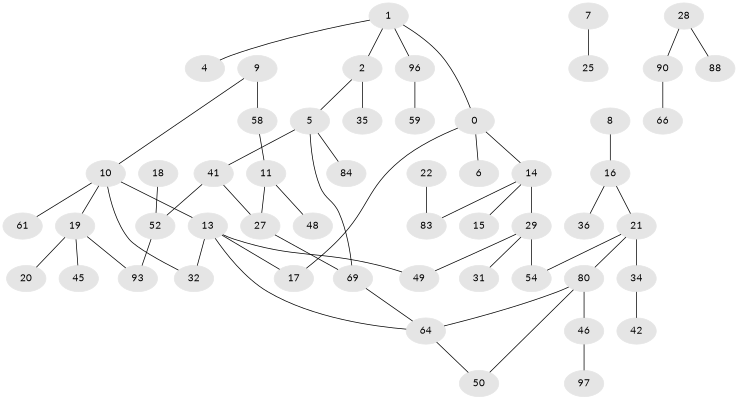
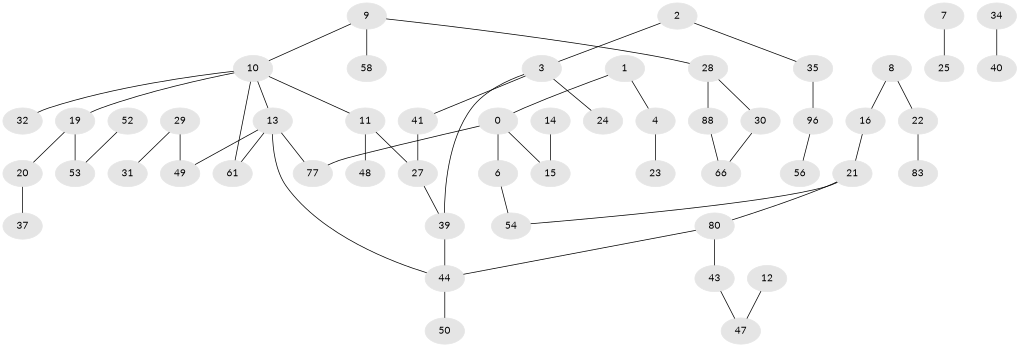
edge "9" -- "28": added
edge "1" -- "2": removed
edge "1" -- "96": now "35" -- "96"
node "90": label "90" -> "30"
edge "8" -- "22": added
node "5": label "5" -> "3"
node "59": label "59" -> "56"
edge "58" -- "11": now "10" -- "11"
edge "0" -- "14": now "0" -- "15"
edge "88" -- "66": added
node "18": removed
node "84": label "84" -> "24"
node "23": added
edge "41" -- "52": removed
edge "14" -- "83": removed
edge "14" -- "29": removed
node "37": added
node "36": removed
edge "13" -- "32": now "13" -- "61"
edge "29" -- "54": now "6" -- "54"
edge "21" -- "34": removed
node "45": removed
node "93": label "93" -> "53"
node "17": label "17" -> "77"
node "69": label "69" -> "39"
node "12": added
node "64": label "64" -> "44"
edge "80" -- "50": removed
node "46": label "46" -> "43"
node "42": label "42" -> "40"
node "97": label "97" -> "47"
